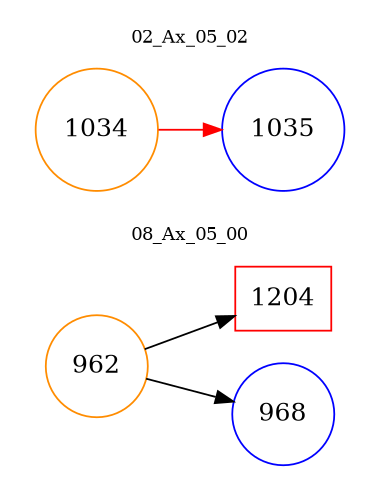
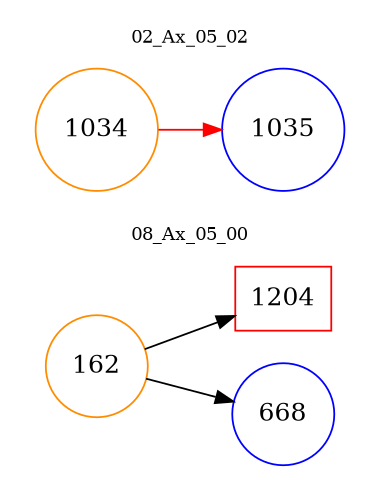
node "962": label "962" -> "162"
node "968": label "968" -> "668"
